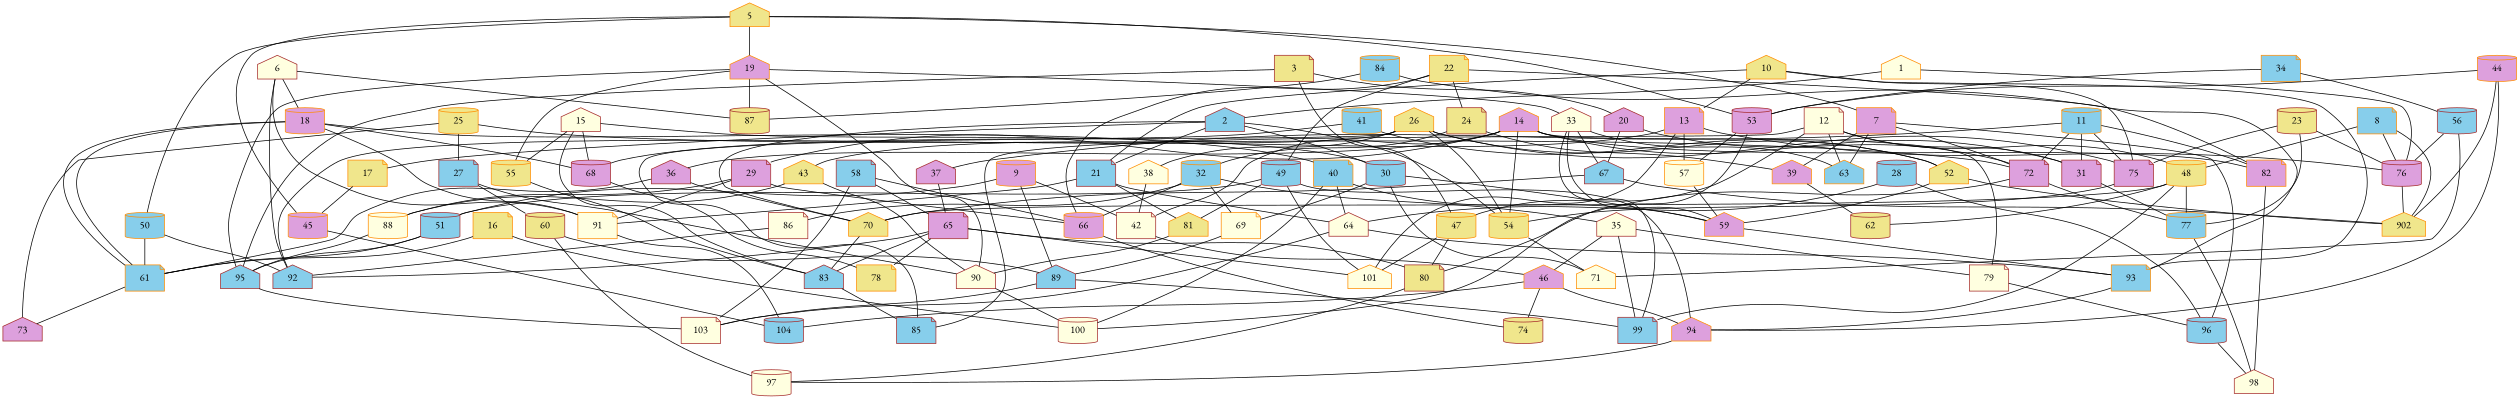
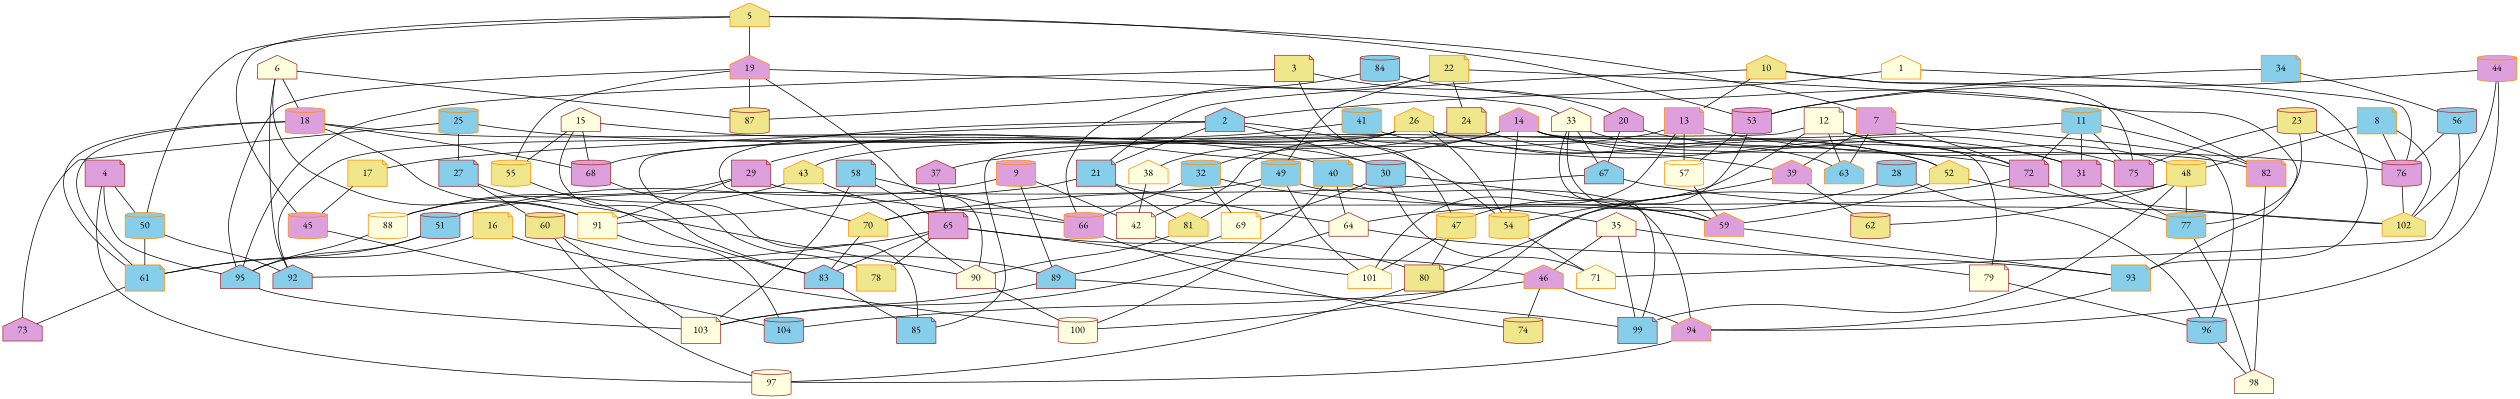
node "84": color darkorange -> brown
node "25": fillcolor khaki -> skyblue
node "4": added
node "36": removed
node "49": color brown -> darkorange
edge "75" -- "54": now "39" -- "54"
node "86": removed
node "902": label "902" -> "102"
edge "60" -- "103": added
